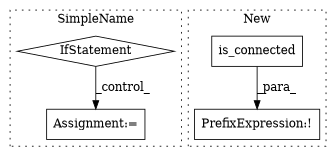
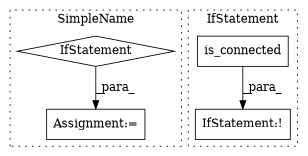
cluster "New": label "New" -> "IfStatement"
edge "IfStatement" -> "Assignment:=": label "_control_" -> "_para_"
node "PrefixExpression:!": label "PrefixExpression:!" -> "IfStatement:!"
